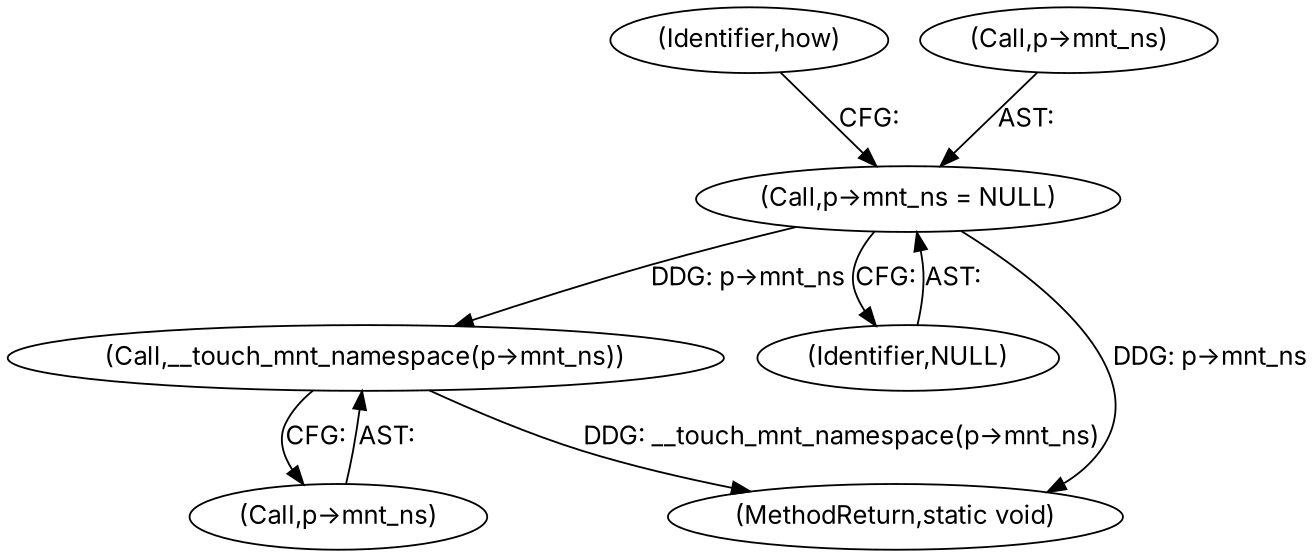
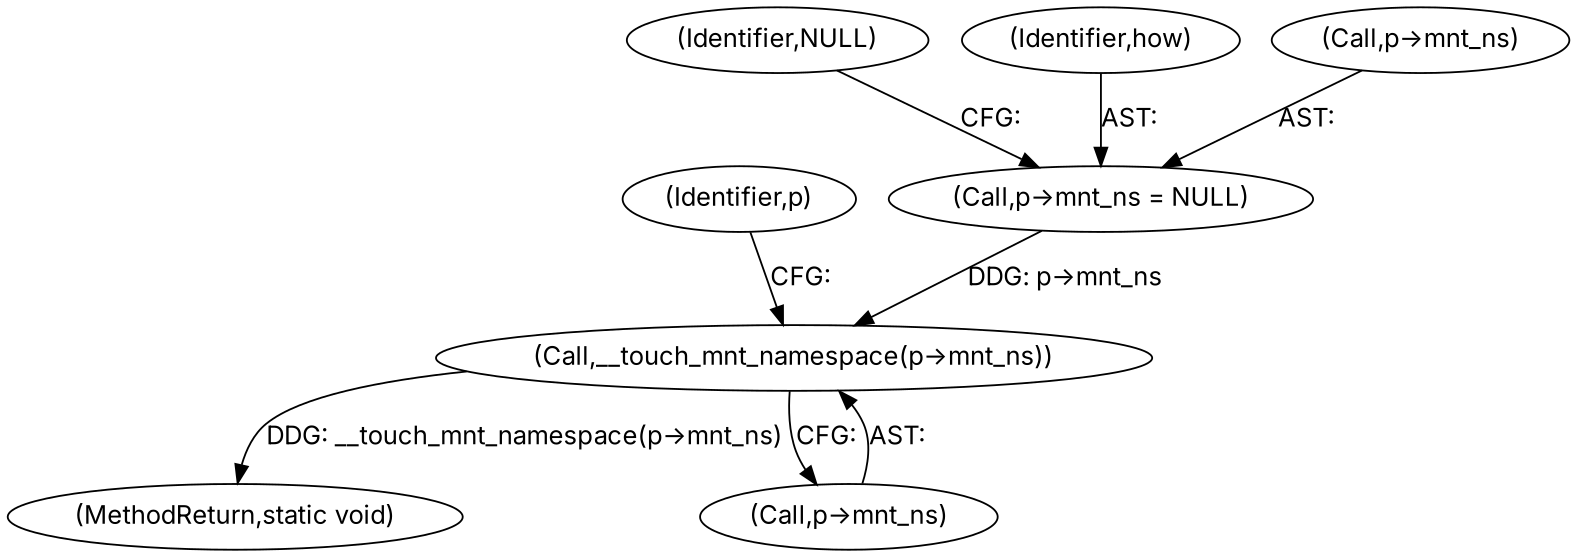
edge "(Identifier,how)" -> "(Call,p->mnt_ns = NULL)": label "CFG: " -> "AST: "
node "(Identifier,p)": added
edge "(Call,p->mnt_ns = NULL)" -> "(Identifier,NULL)": removed, label "CFG:"
edge "(Identifier,NULL)" -> "(Call,p->mnt_ns = NULL)": label "AST: " -> "CFG: "
edge "(Call,p->mnt_ns = NULL)" -> "(MethodReturn,static void)": removed, label "DDG: p->mnt_ns"
